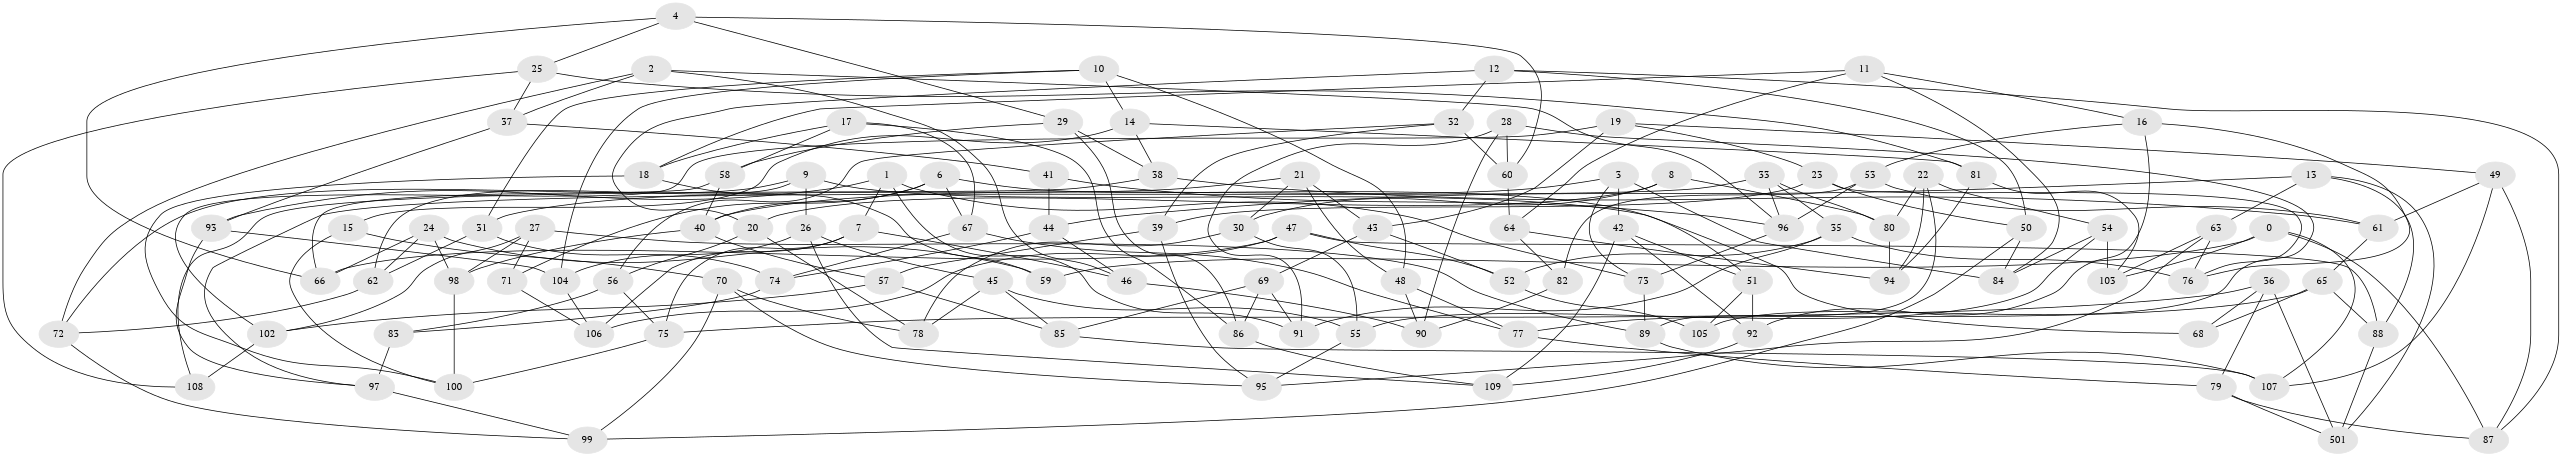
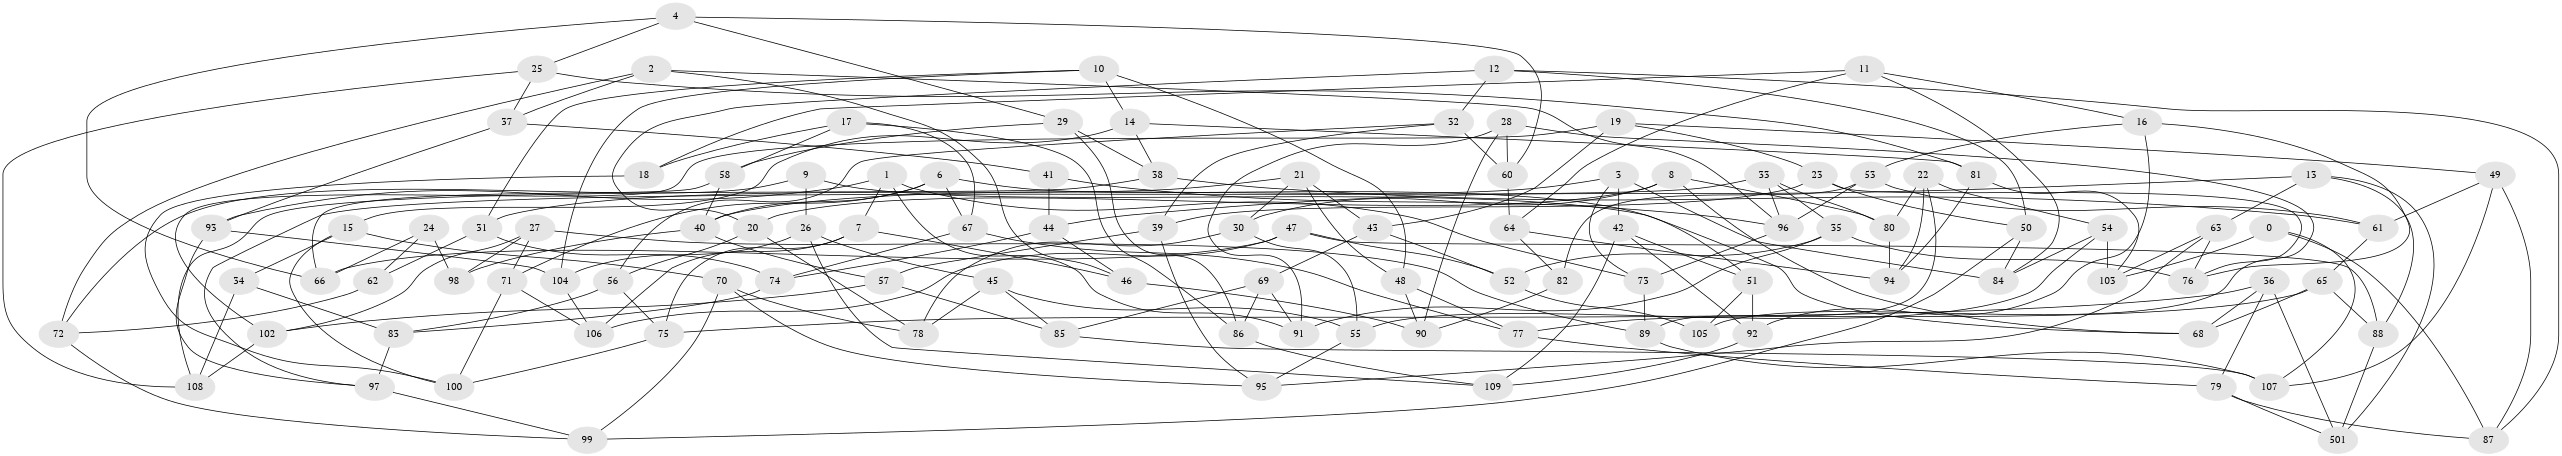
edge "9" -- "62": removed
node "34": added
node "59": removed
edge "8" -- "68": added
edge "98" -- "100": now "71" -- "100"
